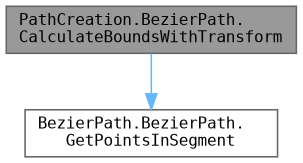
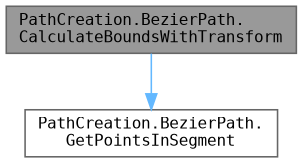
node "BezierPath.BezierPath. GetPointsInSegment": label "BezierPath.BezierPath. GetPointsInSegment" -> "PathCreation.BezierPath. GetPointsInSegment"
